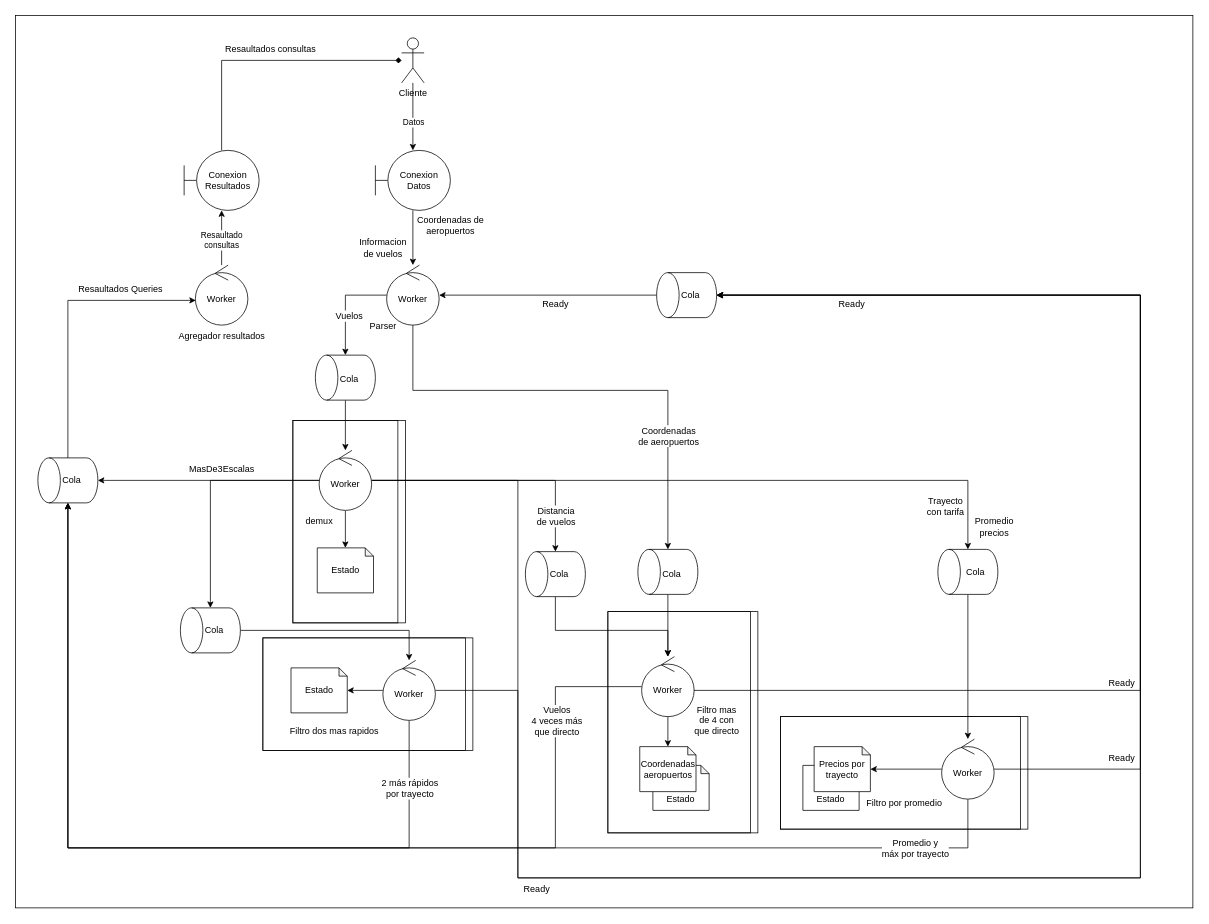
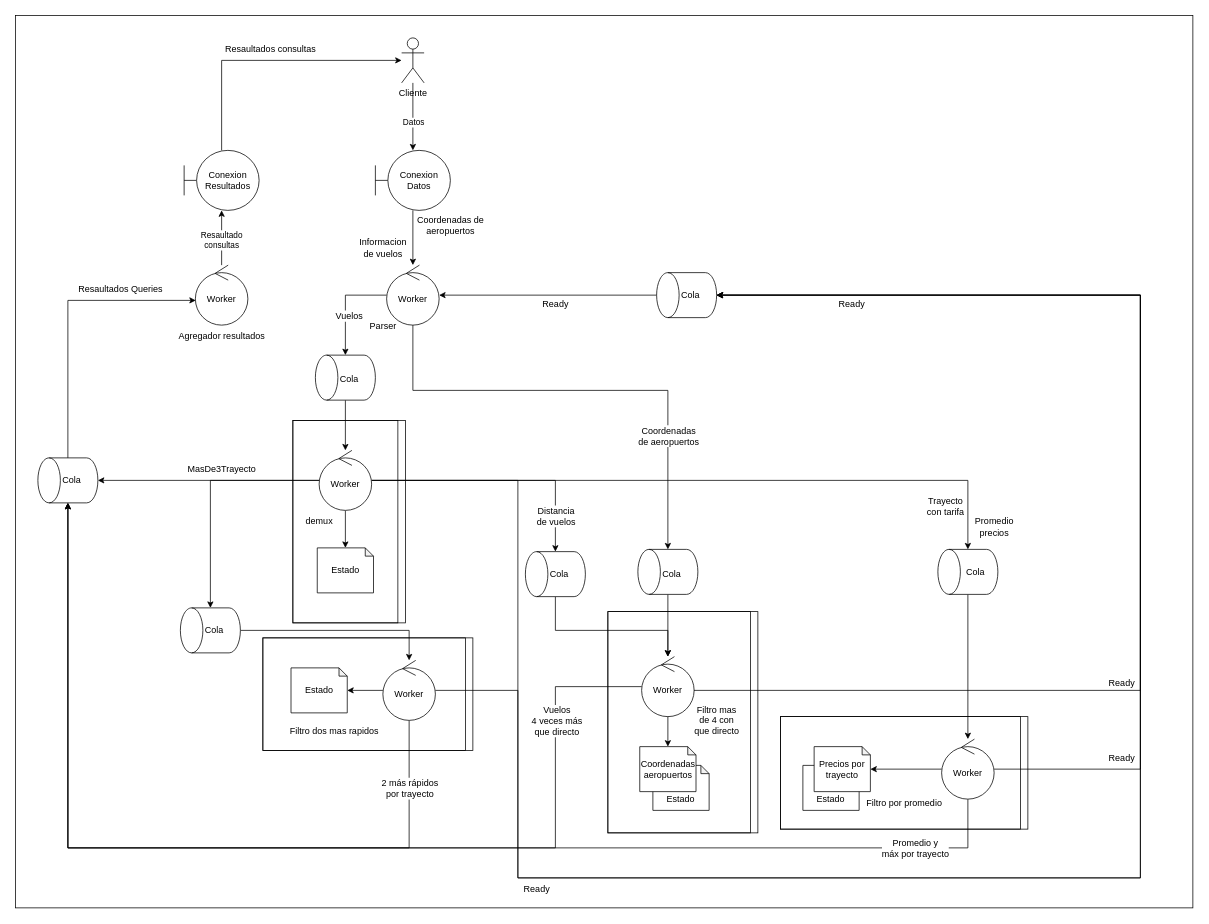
edge "Conexion Resultados" -> "Cliente": arrowhead diamond -> classic
node "MasDe3Escalas": label "MasDe3Escalas" -> "MasDe3Trayecto"
